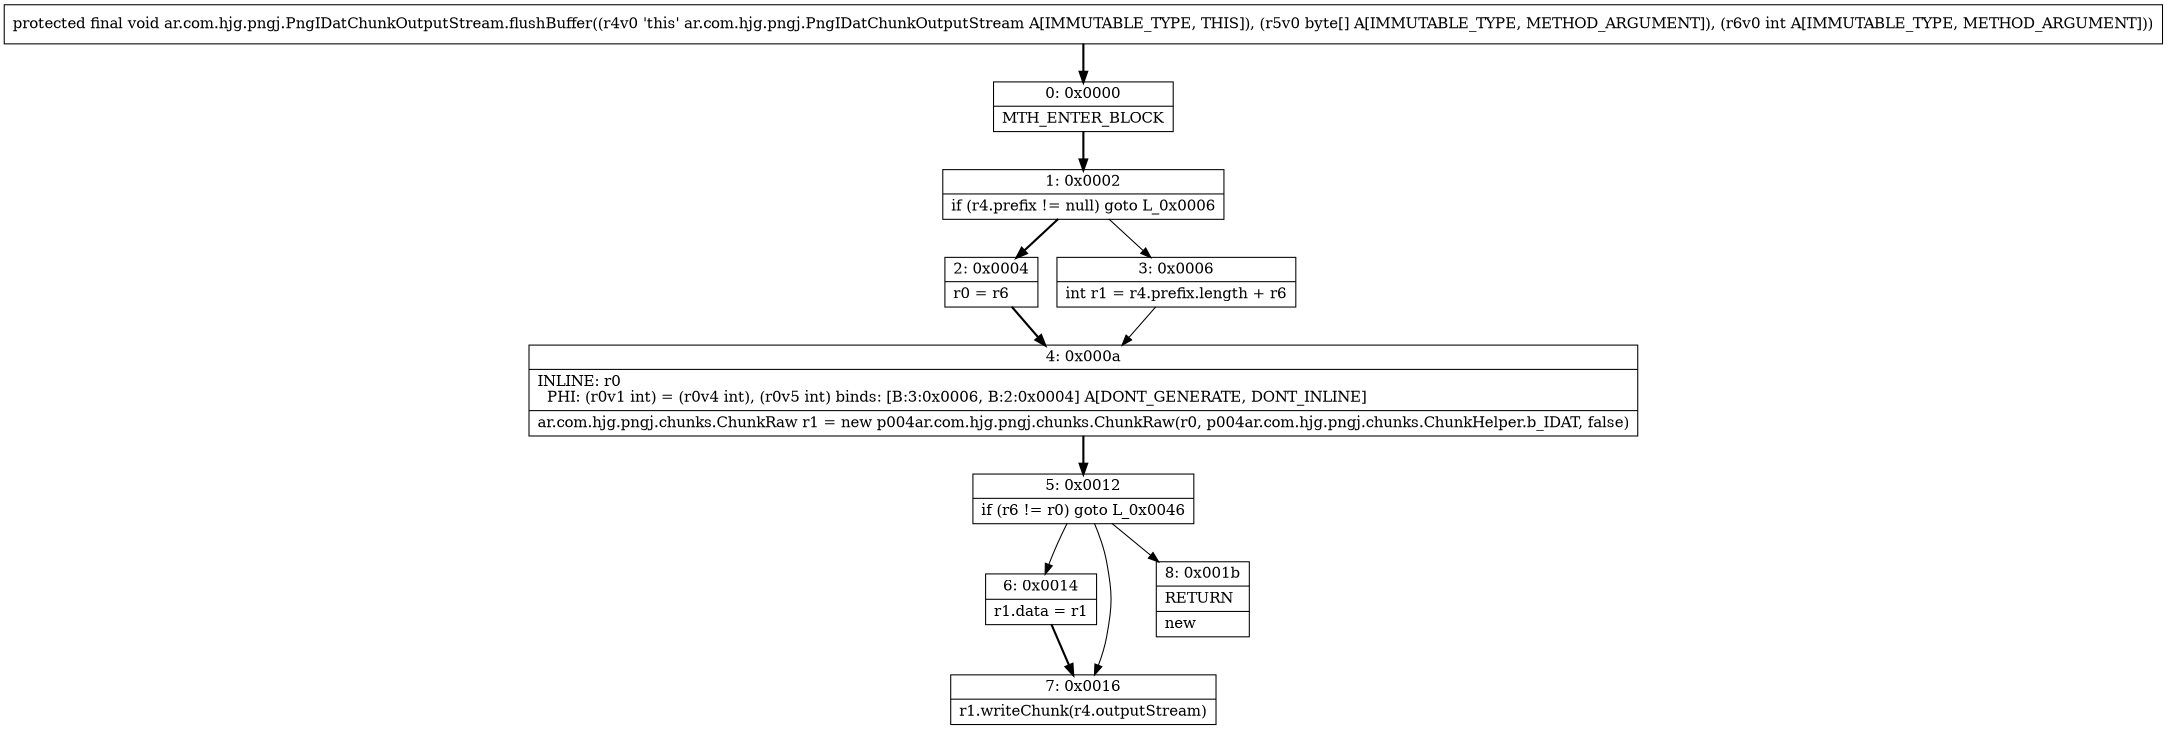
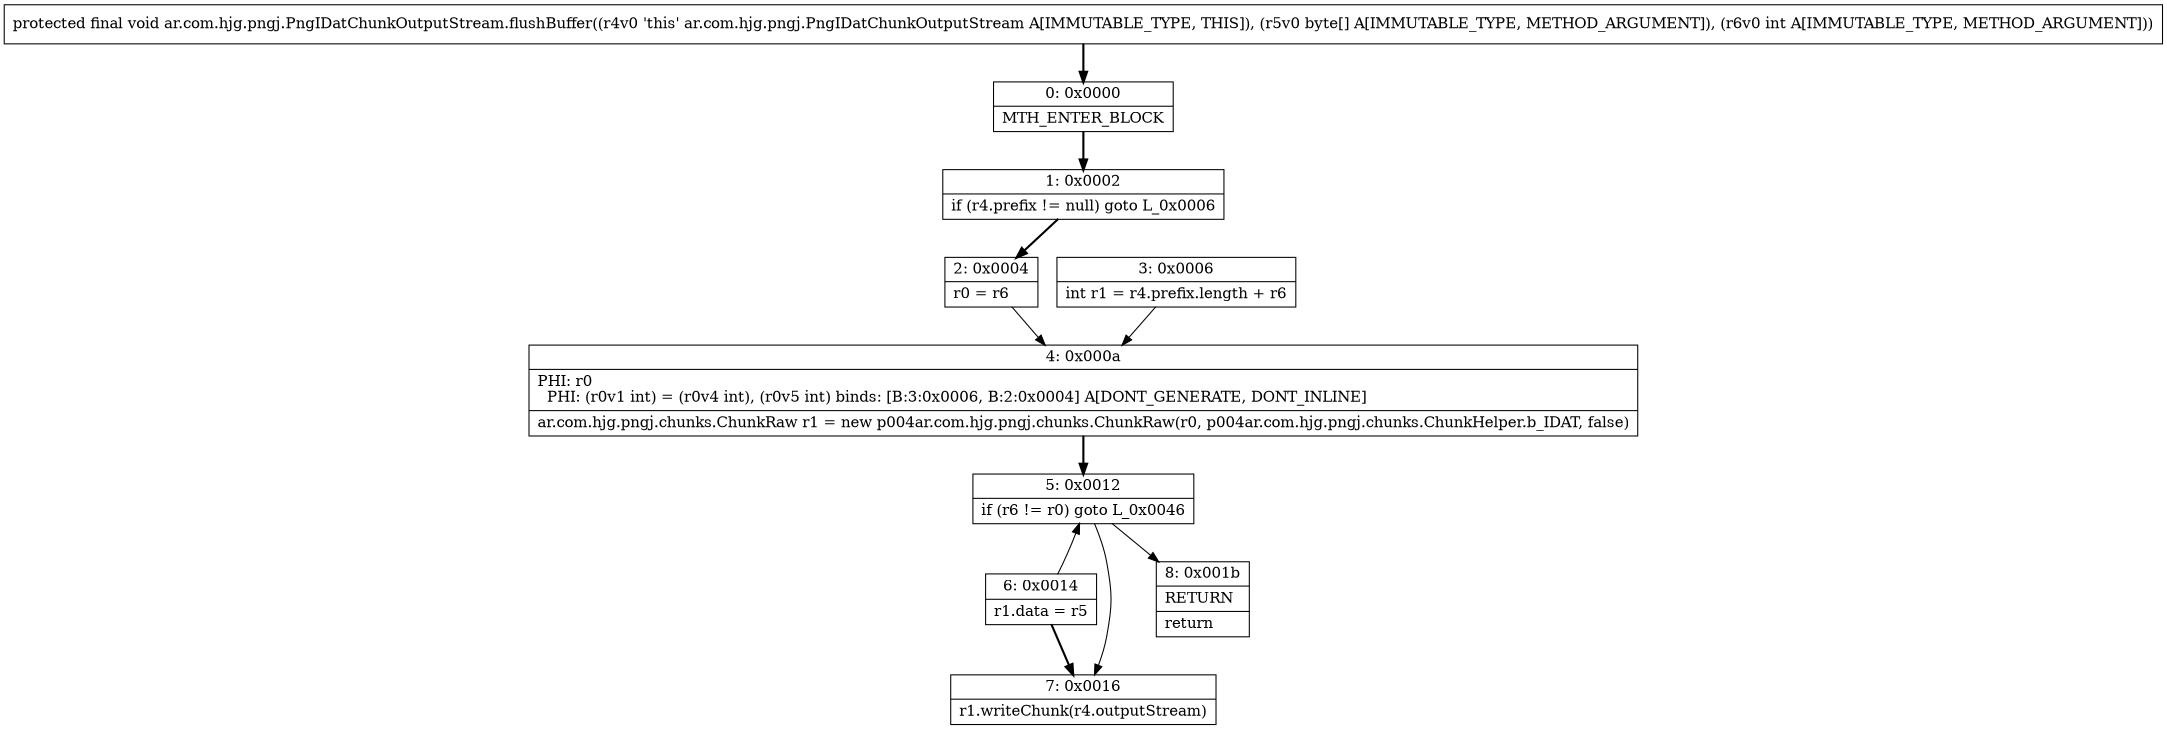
edge "1: 0x0002" -> "3: 0x0006": removed
edge "2: 0x0004" -> "4: 0x000a": style bold -> solid
node "4: 0x000a": text "INLINE: r0" -> "PHI: r0"
edge "5: 0x0012" -> "6: 0x0014": reversed
node "6: 0x0014": text "r1.data = r1" -> "r1.data = r5"
node "8: 0x001b": text "new" -> "return"
